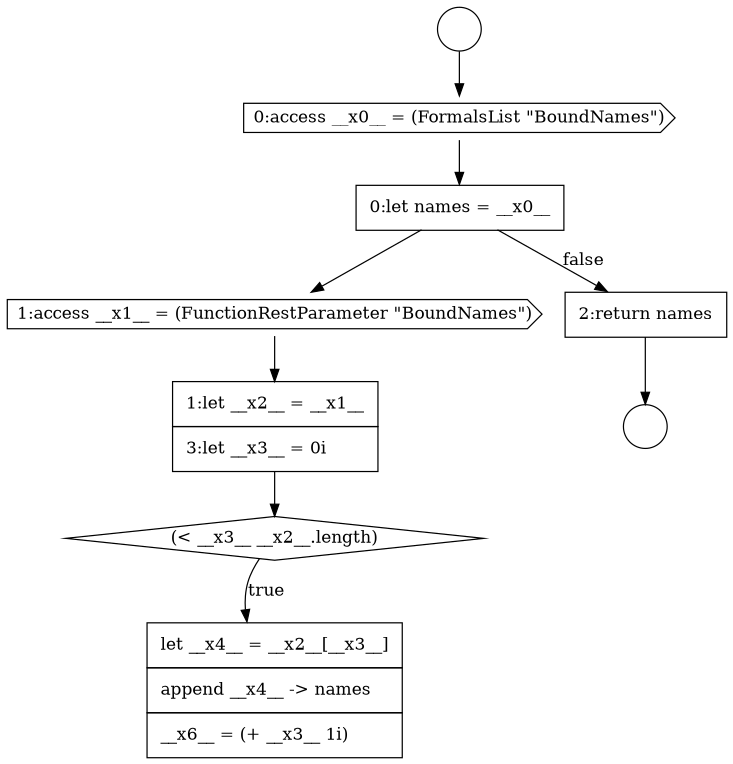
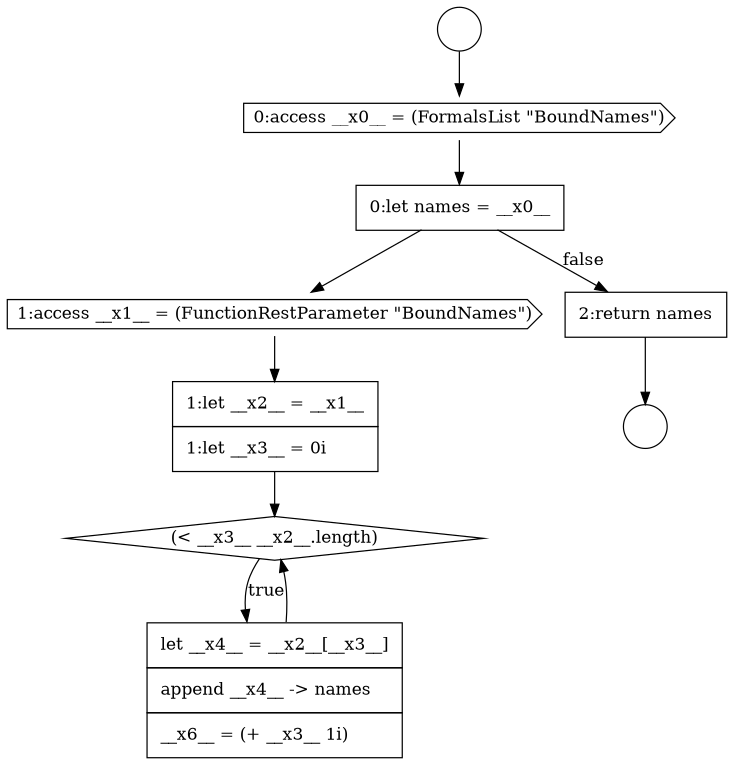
node "1:let __x2__ = __x1__": text "3:let __x3__ = 0i" -> "1:let __x3__ = 0i"
edge "let __x4__ = __x2__[__x3__]" -> "(< __x3__ __x2__.length)": added
